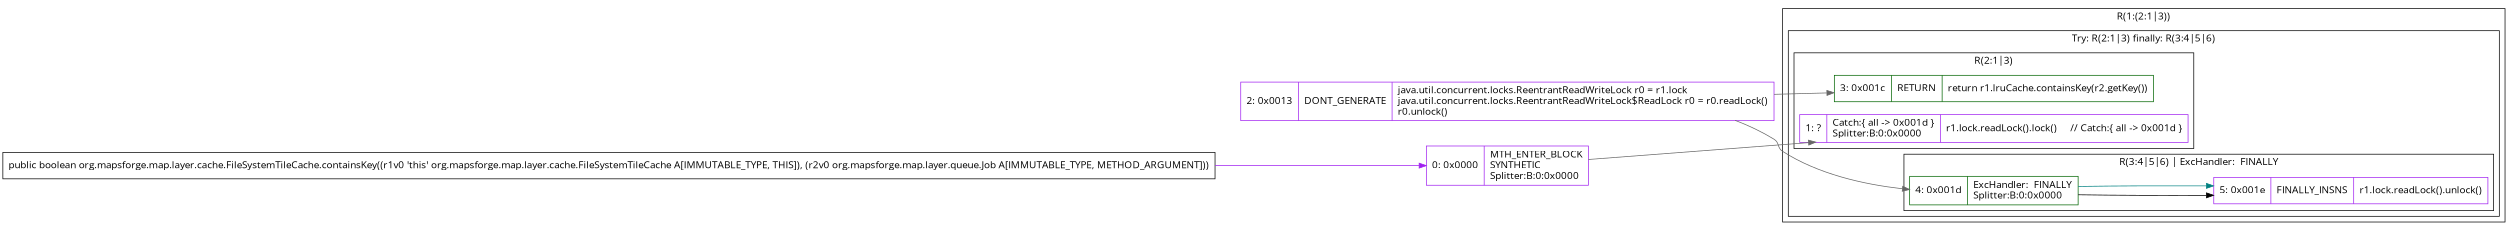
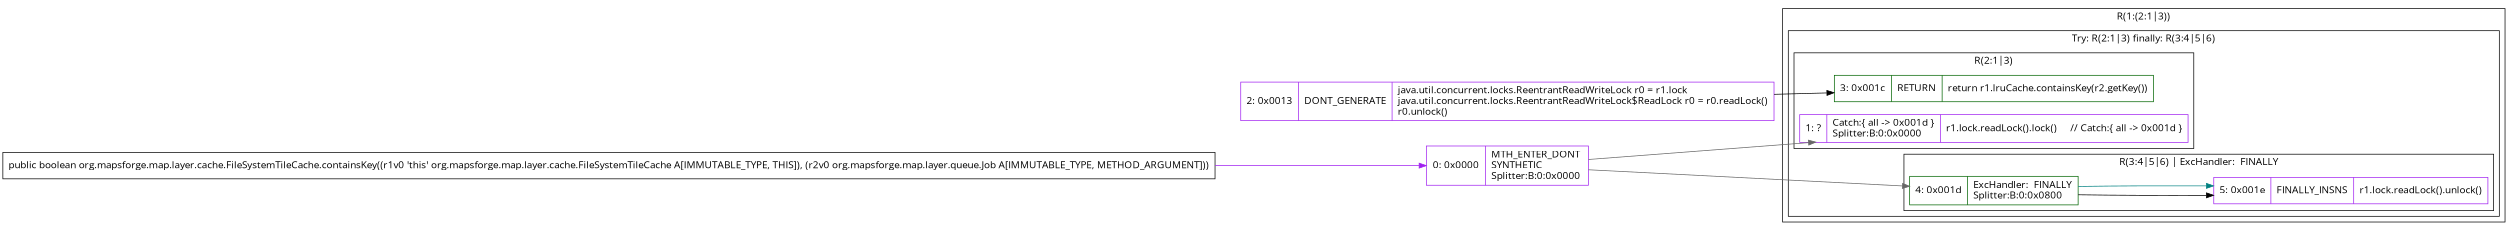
edge "2: 0x0013" -> "3: 0x001c": color gray40 -> black
node "0: 0x0000": text "MTH_ENTER_BLOCK" -> "MTH_ENTER_DONT"
edge "2: 0x0013" -> "4: 0x001d": now "0: 0x0000" -> "4: 0x001d"
node "4: 0x001d": text "Splitter:B:0:0x0000" -> "Splitter:B:0:0x0800"
